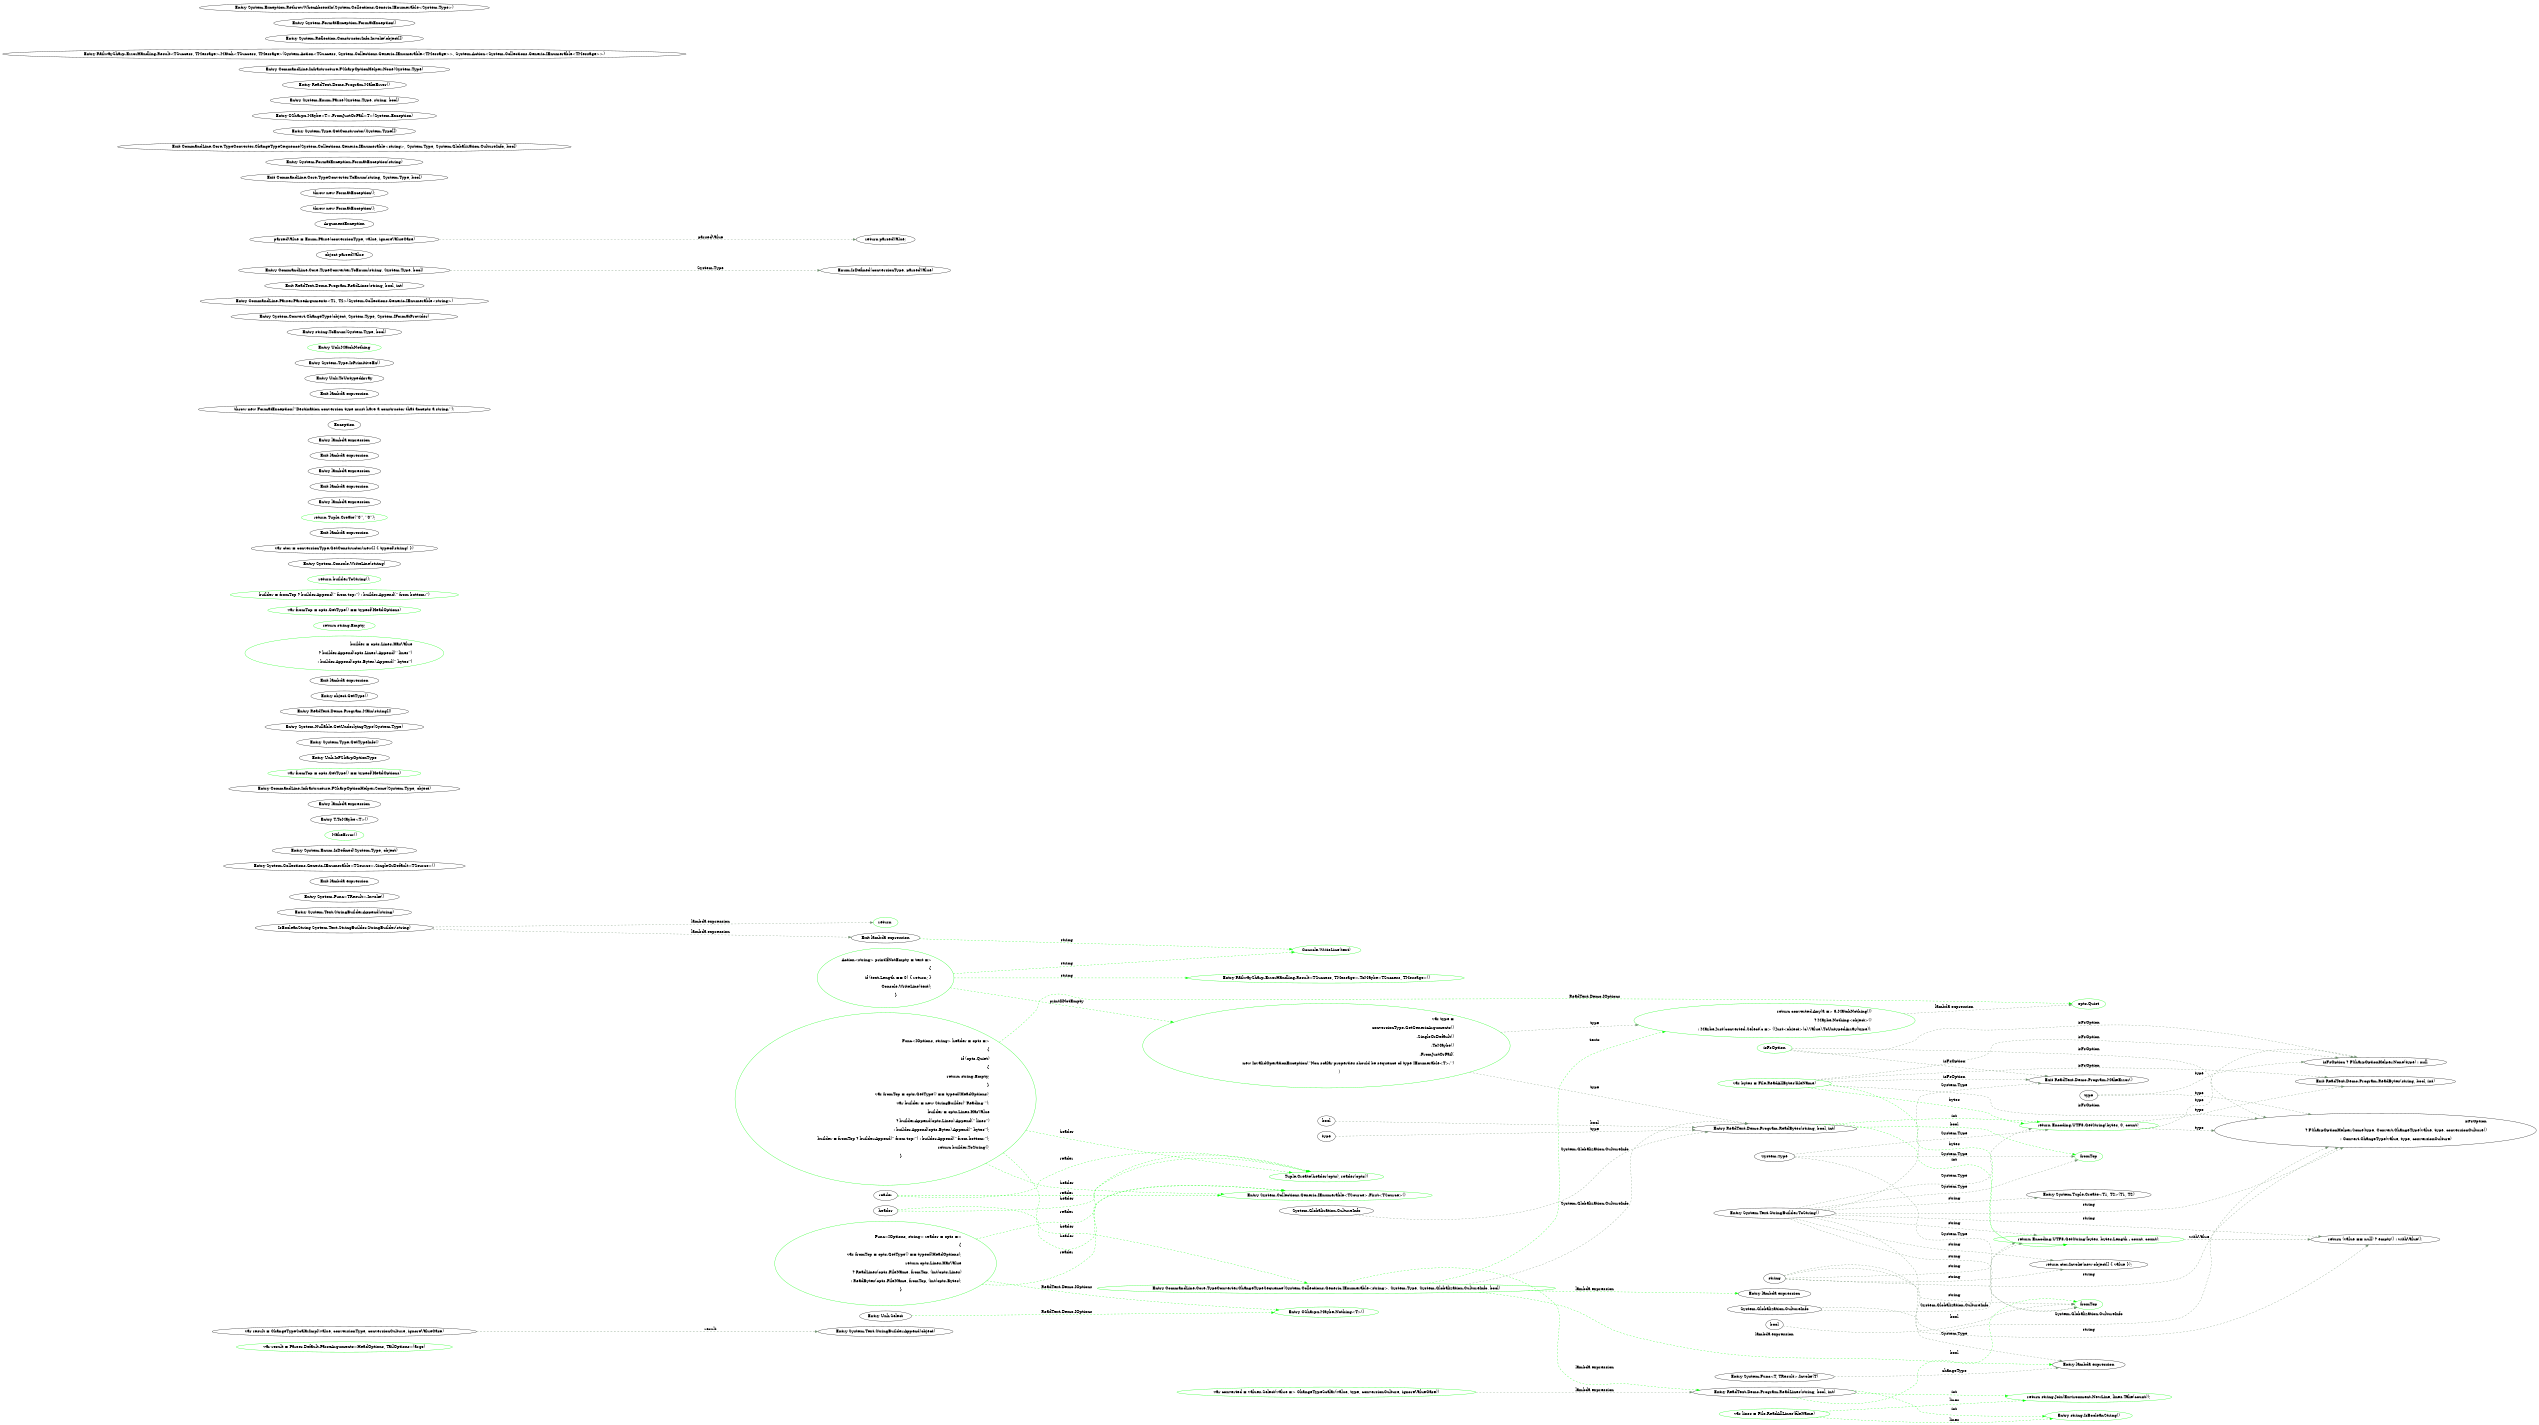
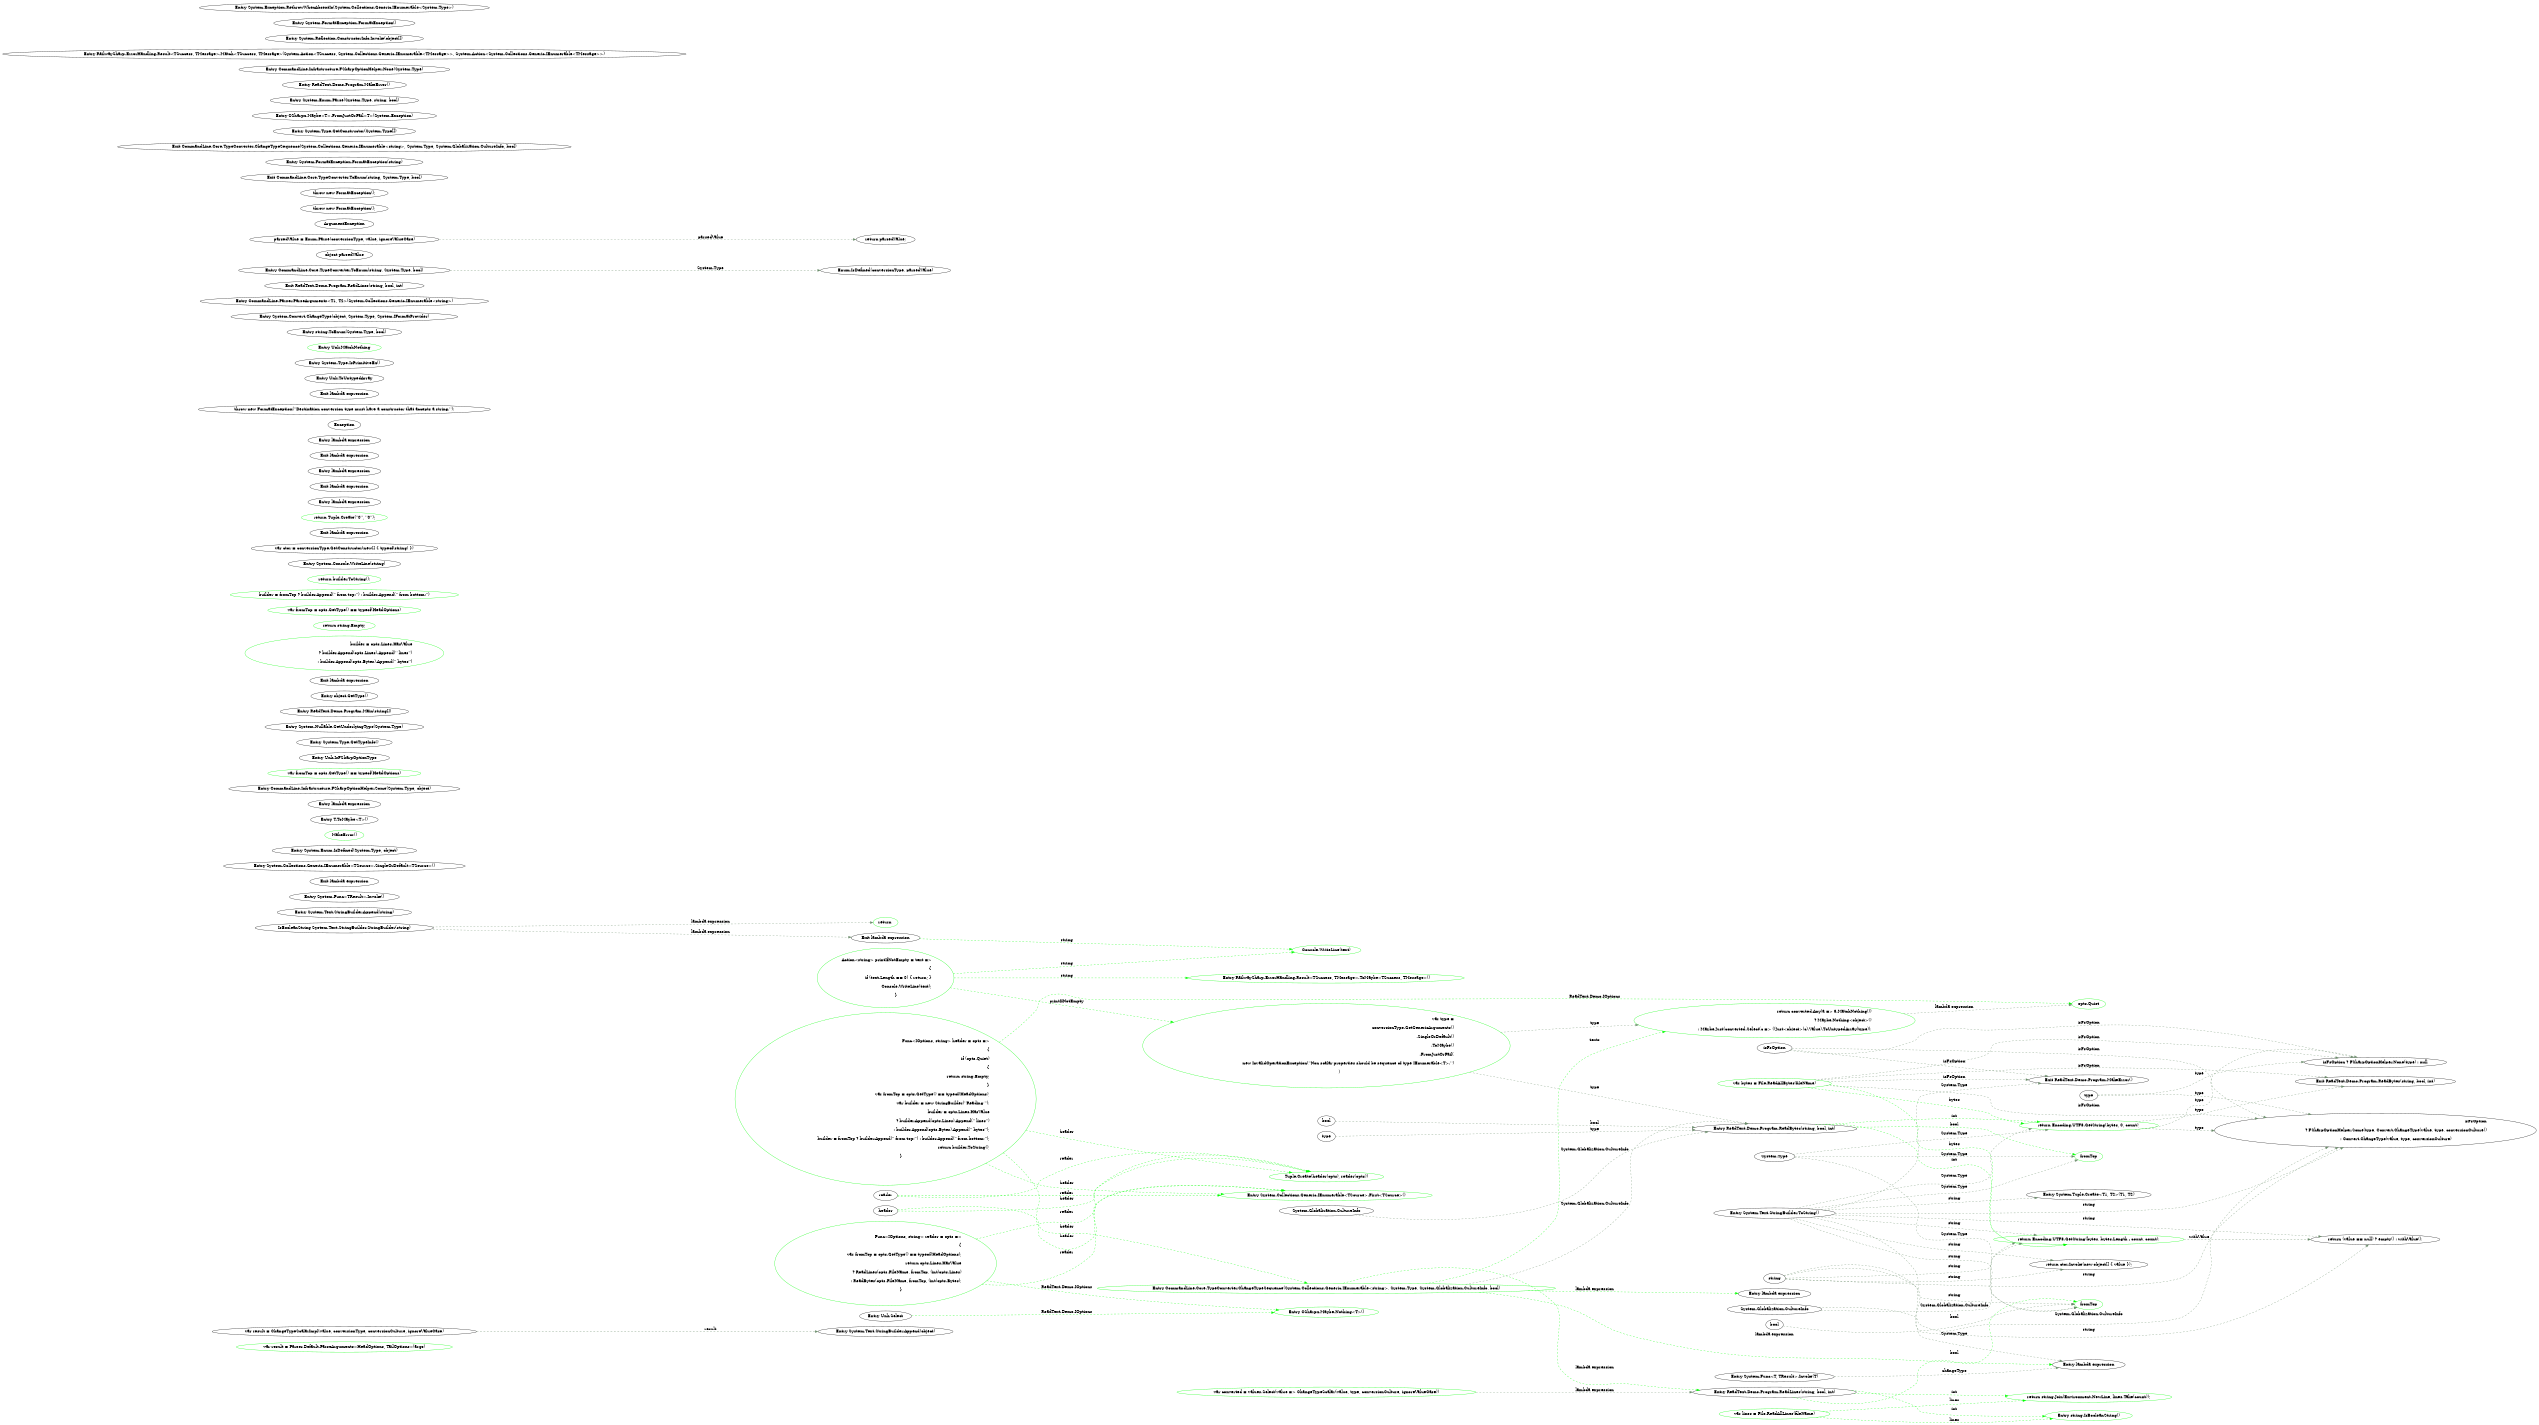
node "isFsOption": color green -> black
